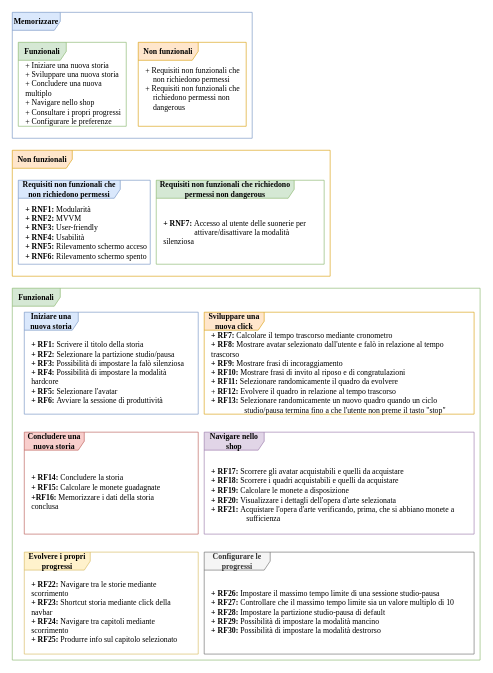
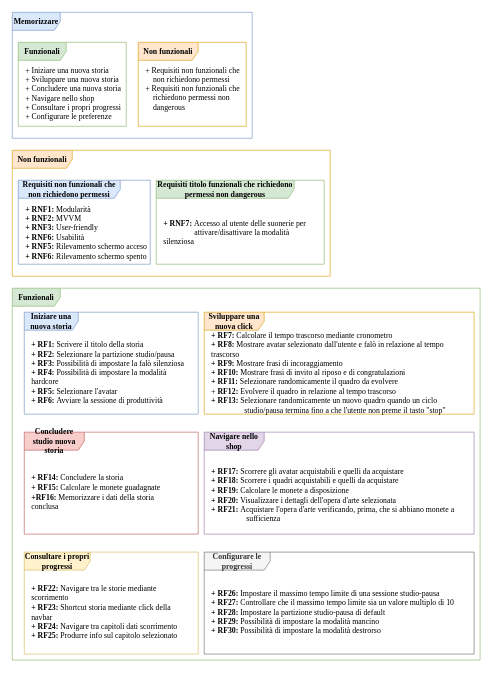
node "+ Iniziare una nuova storia + Sviluppare una nuova storia + Concludere una nuova multiplo + Navigare nello shop + Consultare i propri progressi + Configurare le preferenze": label "+ Iniziare una nuova storia + Sviluppare una nuova storia + Concludere una nuova multiplo + Navigare nello shop + Consultare i propri progressi + Configurare le preferenze" -> "+ Iniziare una nuova storia + Sviluppare una nuova storia + Concludere una nuova storia + Navigare nello shop + Consultare i propri progressi + Configurare le preferenze"
node "Requisiti non funzionali che richiedono permessi non dangerous": label "Requisiti non funzionali che richiedono permessi non dangerous" -> "Requisiti titolo funzionali che richiedono permessi non dangerous"
node "+ RNF1: Modularità + RNF2: MVVM + RNF3: User-friendly + RNF4: Usabilità + RNF5: Rilevamento schermo acceso + RNF6: Rilevamento schermo spento": label "+ RNF1: Modularità + RNF2: MVVM + RNF3: User-friendly + RNF4: Usabilità + RNF5: Rilevamento schermo acceso + RNF6: Rilevamento schermo spento" -> "+ RNF1: Modularità + RNF2: MVVM + RNF3: User-friendly + RNF6: Usabilità + RNF5: Rilevamento schermo acceso + RNF6: Rilevamento schermo spento"
node "Concludere una nuova storia": label "Concludere una nuova storia" -> "Concludere studio nuova storia"
node "Evolvere i propri progressi": label "Evolvere i propri progressi" -> "Consultare i propri progressi"
node "+ RF22: Navigare tra le storie mediante scorrimento + RF23: Shortcut storia mediante click della navbar + RF24: Navigare tra capitoli mediante scorrimento + RF25: Produrre info sul capitolo selezionato": label "+ RF22: Navigare tra le storie mediante scorrimento + RF23: Shortcut storia mediante click della navbar + RF24: Navigare tra capitoli mediante scorrimento + RF25: Produrre info sul capitolo selezionato" -> "+ RF22: Navigare tra le storie mediante scorrimento + RF23: Shortcut storia mediante click della navbar + RF24: Navigare tra capitoli dati scorrimento + RF25: Produrre info sul capitolo selezionato"
